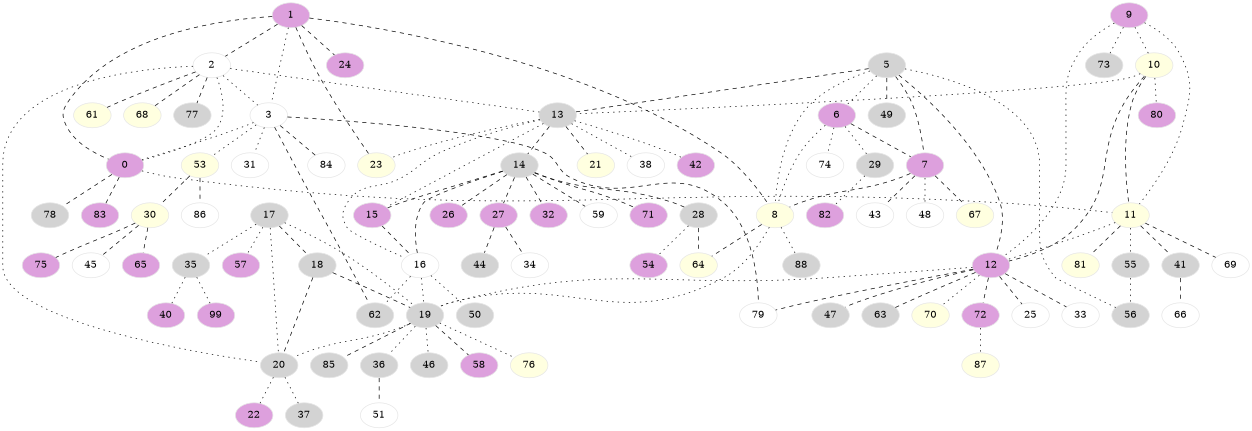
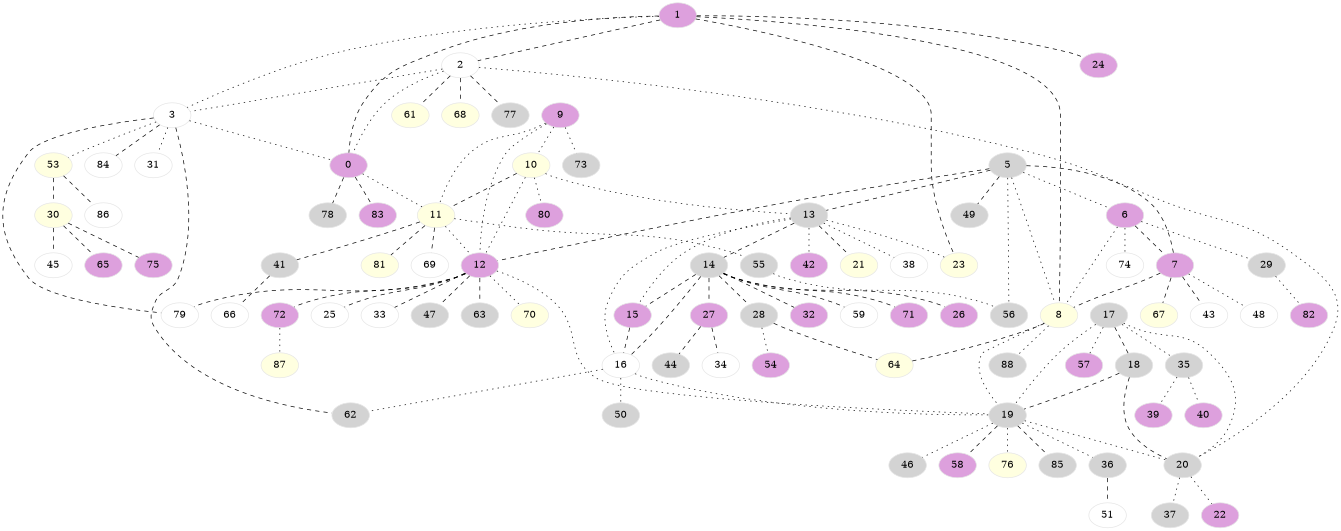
edge "2" -- "13": removed
edge "10" -- "12": style dashed -> dotted
node "99": label "99" -> "39"
